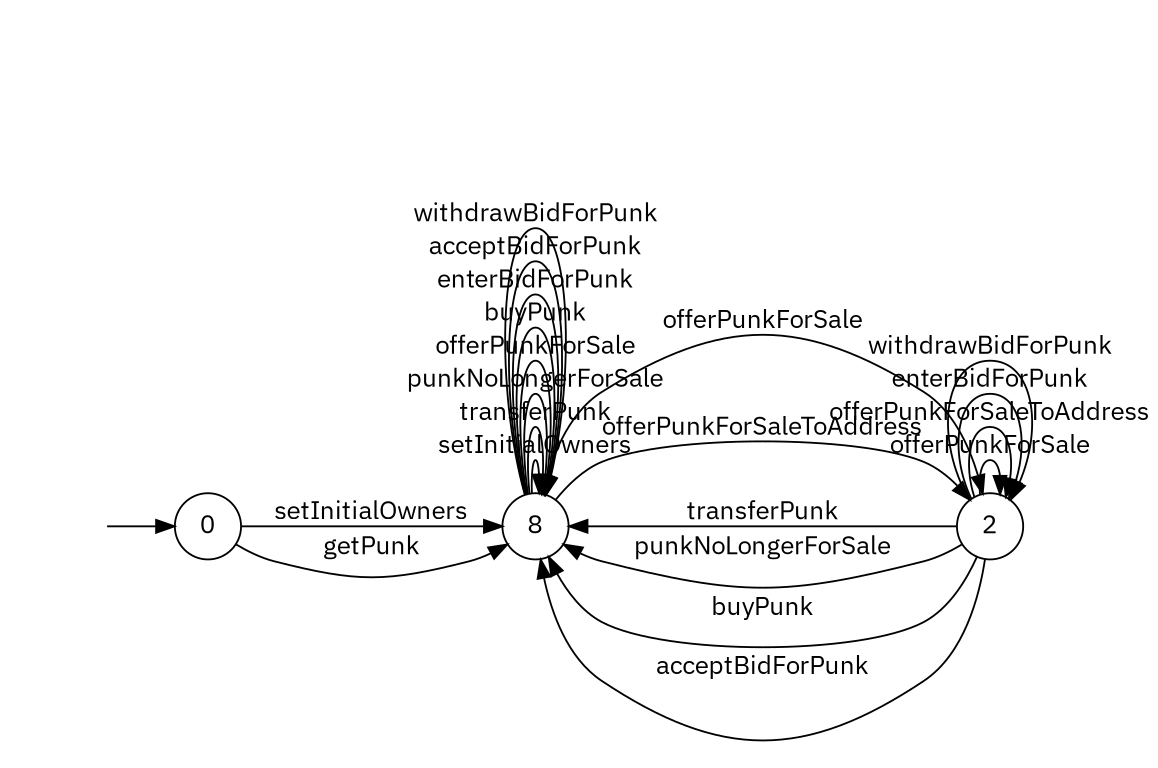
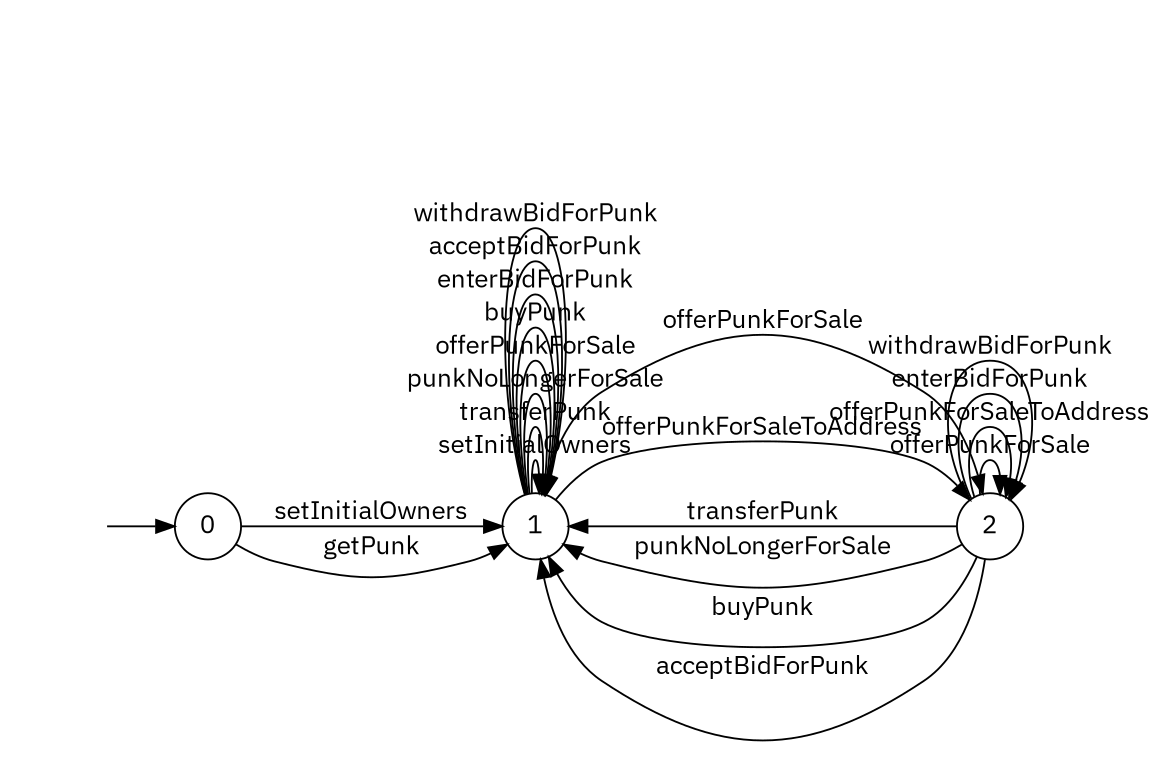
node "8": label "8" -> "1"
